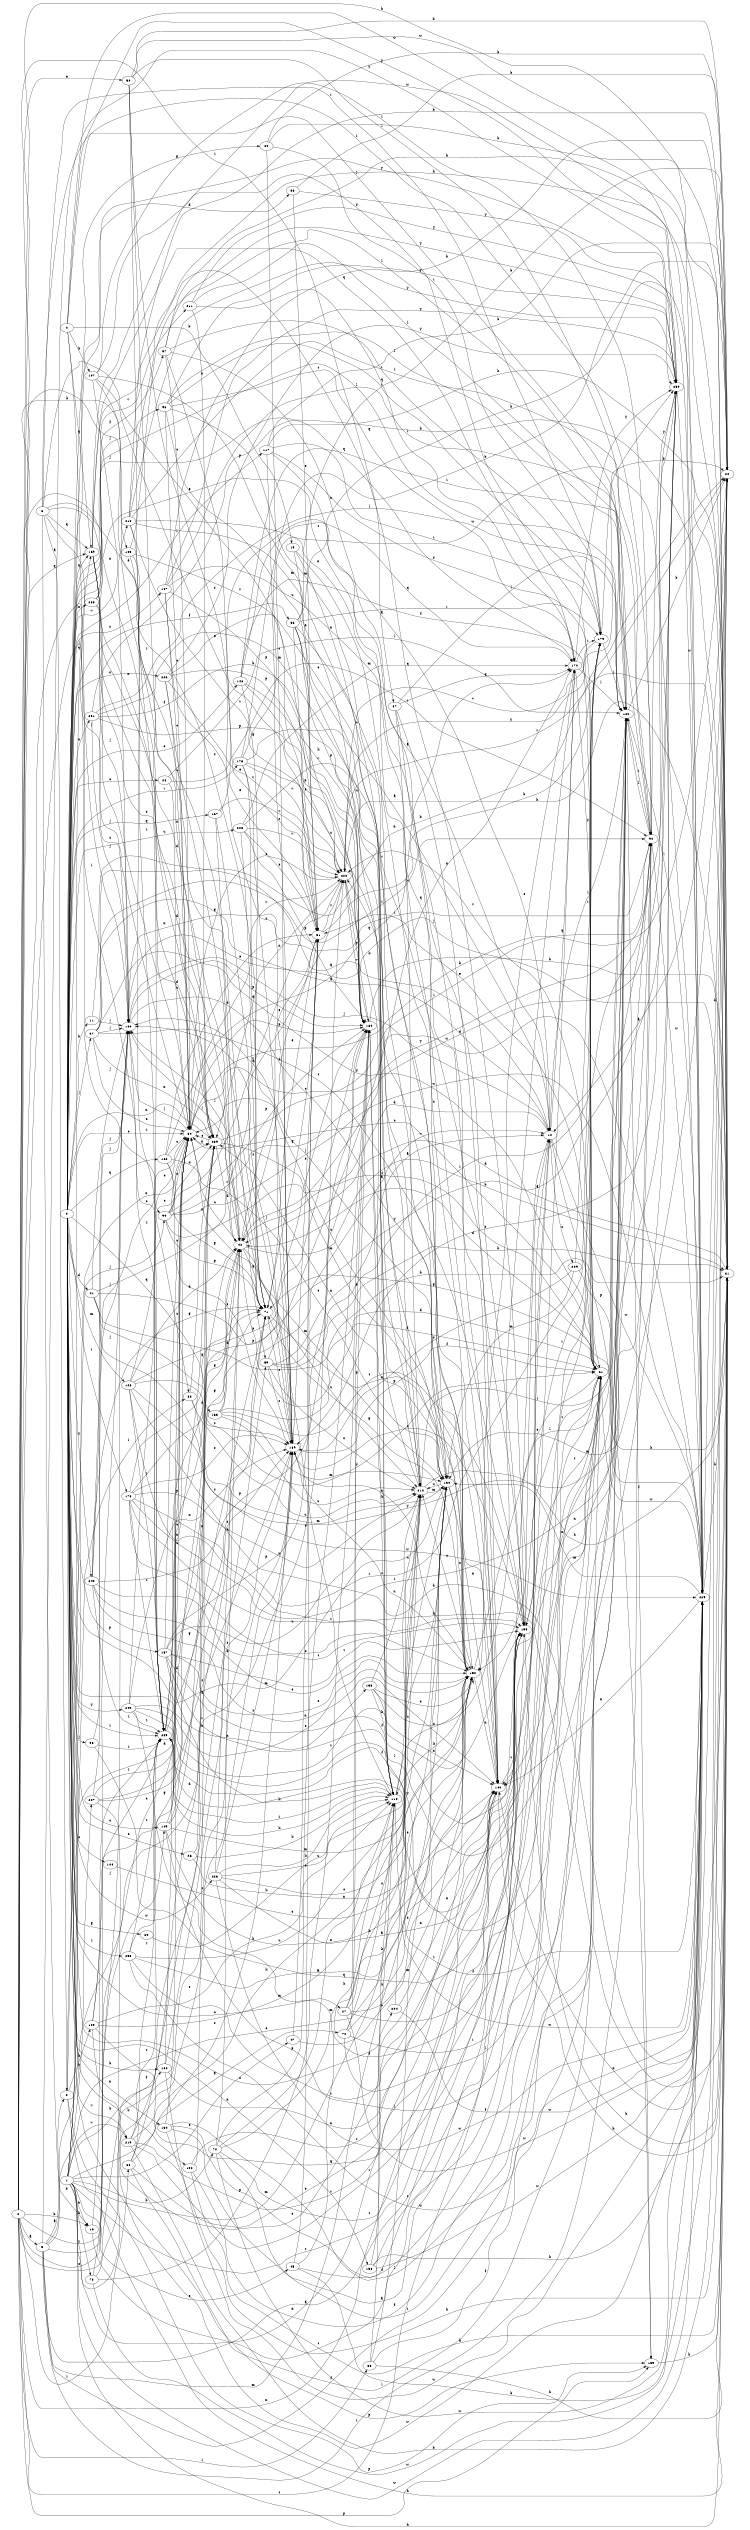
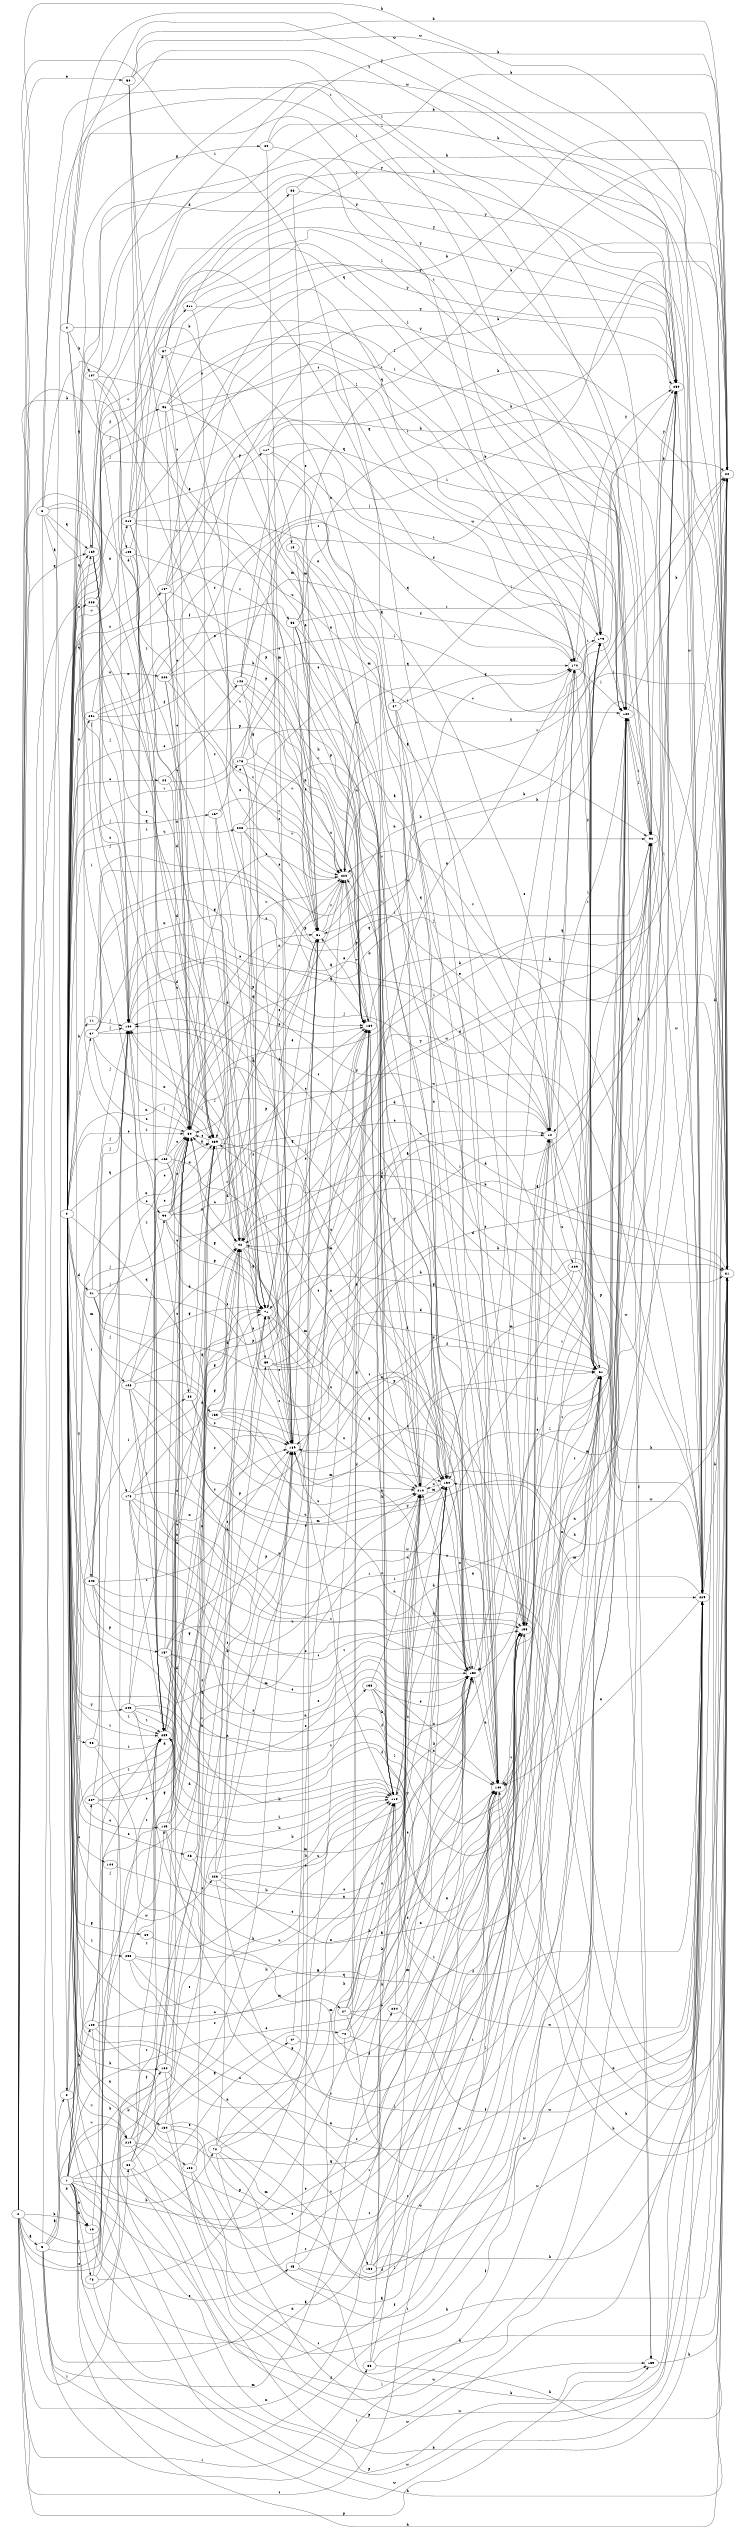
edge "160" -> "51": added, label "e"
edge "149" -> "30": label "p" -> "c"
